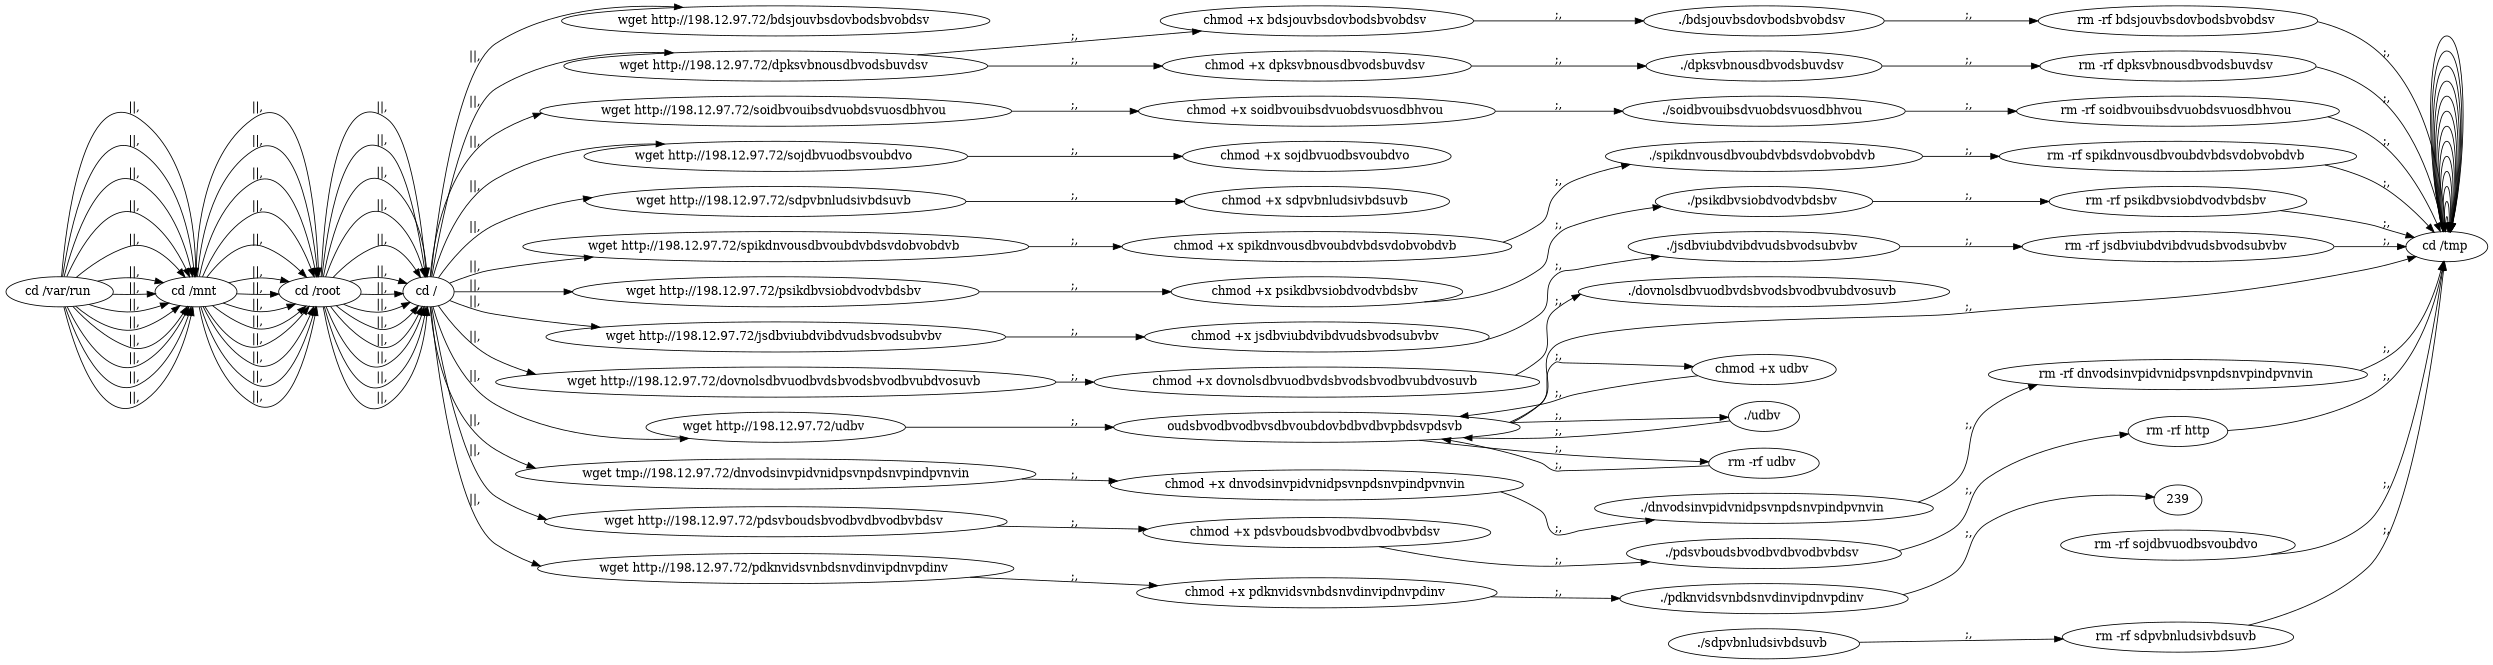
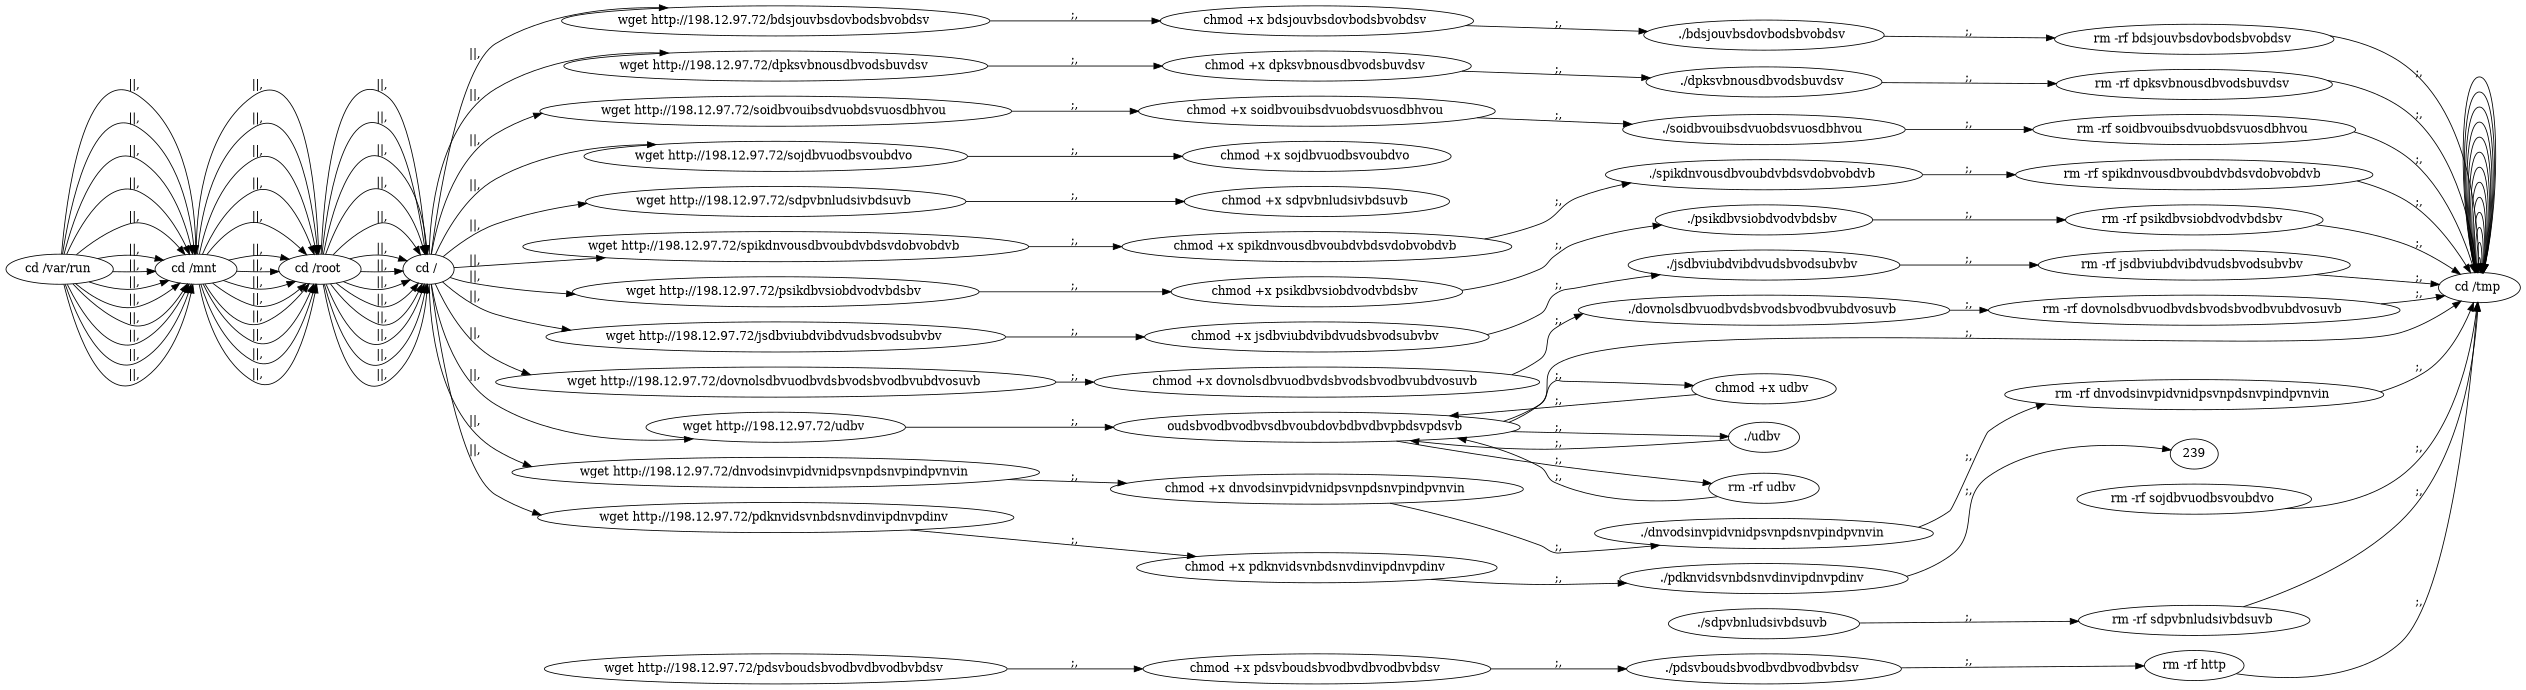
edge "wget http://198.12.97.72/dpksvbnousdbvodsbuvdsv" -> "chmod +x bdsjouvbsdovbodsbvobdsv": now "wget http://198.12.97.72/bdsjouvbsdovbodsbvobdsv" -> "chmod +x bdsjouvbsdovbodsbvobdsv"
node "rm -rf dovnolsdbvuodbvdsbvodsbvodbvubdvosuvb": added
edge "cd /" -> "wget http://198.12.97.72/pdsvboudsbvodbvdbvodbvbdsv": removed, label "||,"
node "wget tmp://198.12.97.72/dnvodsinvpidvnidpsvnpdsnvpindpvnvin": label "wget tmp://198.12.97.72/dnvodsinvpidvnidpsvnpdsnvpindpvnvin" -> "wget http://198.12.97.72/dnvodsinvpidvnidpsvnpdsnvpindpvnvin"
